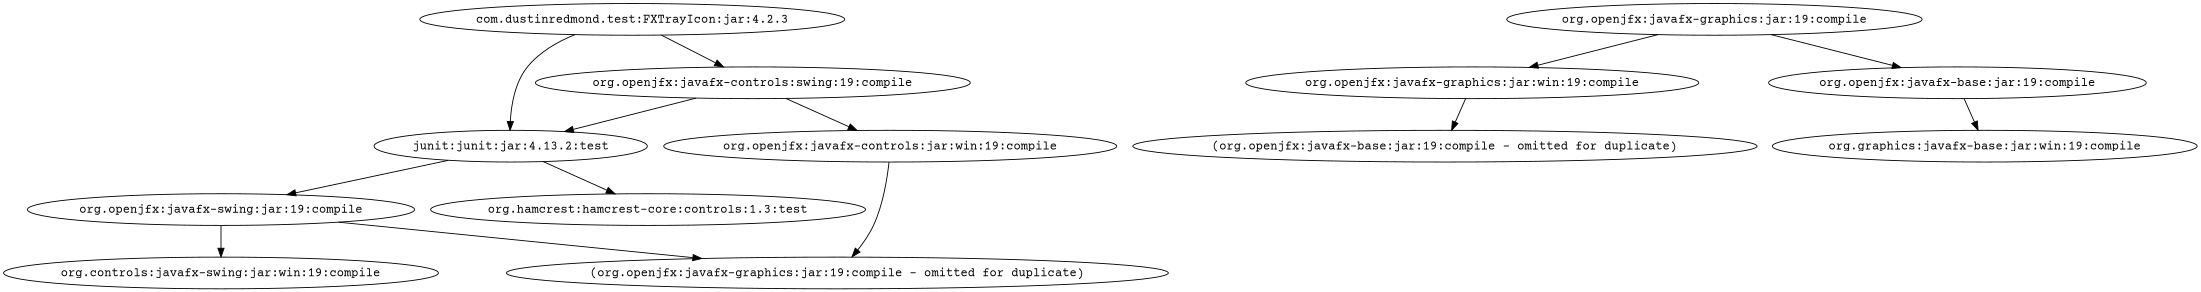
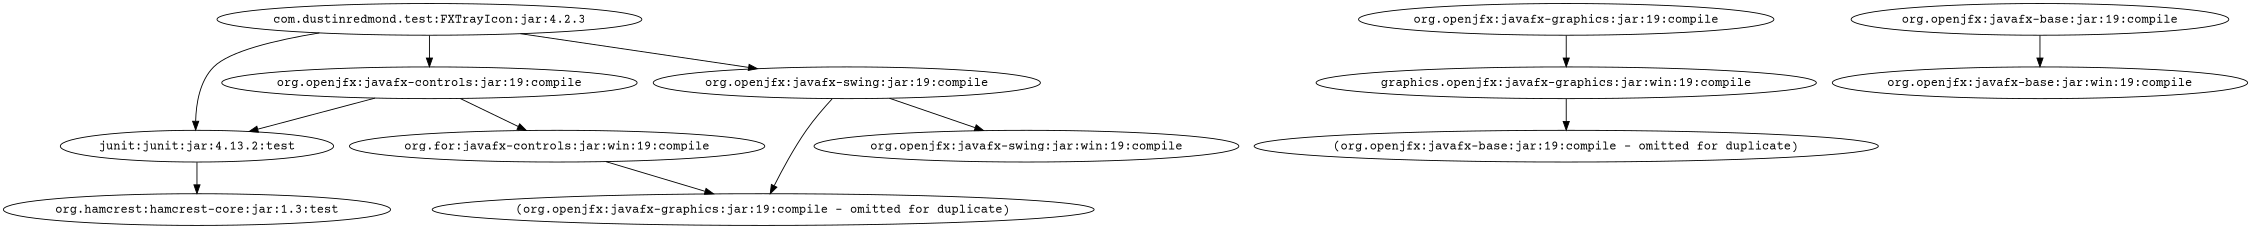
edge "org.openjfx:javafx-graphics:jar:19:compile" -> "org.openjfx:javafx-base:jar:19:compile": removed
node "org.openjfx:javafx-controls:swing:19:compile": label "org.openjfx:javafx-controls:swing:19:compile" -> "org.openjfx:javafx-controls:jar:19:compile"
node "org.openjfx:javafx-graphics:jar:win:19:compile": label "org.openjfx:javafx-graphics:jar:win:19:compile" -> "graphics.openjfx:javafx-graphics:jar:win:19:compile"
node "org.openjfx:javafx-controls:jar:win:19:compile": label "org.openjfx:javafx-controls:jar:win:19:compile" -> "org.for:javafx-controls:jar:win:19:compile"
node "org.graphics:javafx-base:jar:win:19:compile": label "org.graphics:javafx-base:jar:win:19:compile" -> "org.openjfx:javafx-base:jar:win:19:compile"
edge "junit:junit:jar:4.13.2:test" -> "org.openjfx:javafx-swing:jar:19:compile": now "com.dustinredmond.test:FXTrayIcon:jar:4.2.3" -> "org.openjfx:javafx-swing:jar:19:compile"
node "org.hamcrest:hamcrest-core:controls:1.3:test": label "org.hamcrest:hamcrest-core:controls:1.3:test" -> "org.hamcrest:hamcrest-core:jar:1.3:test"
node "org.controls:javafx-swing:jar:win:19:compile": label "org.controls:javafx-swing:jar:win:19:compile" -> "org.openjfx:javafx-swing:jar:win:19:compile"
